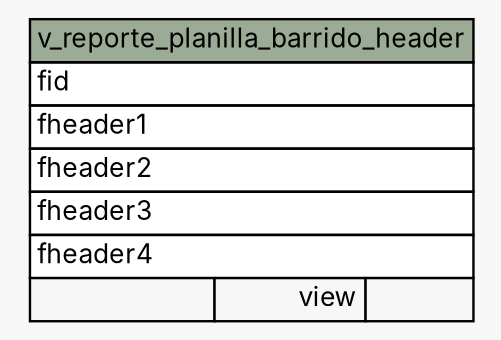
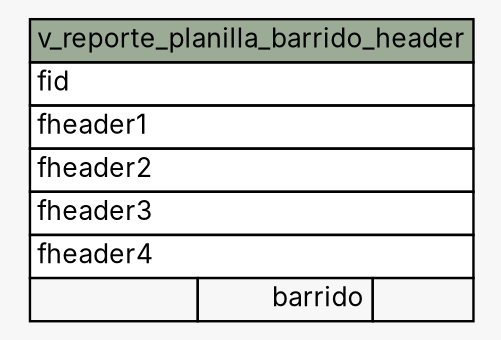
node "v_reporte_planilla_barrido_header": text "view" -> "barrido"
